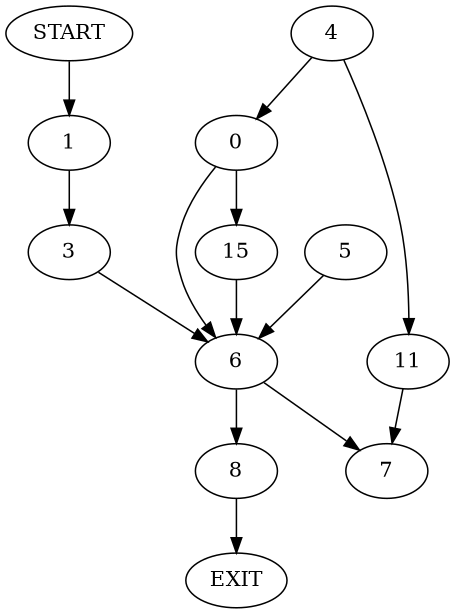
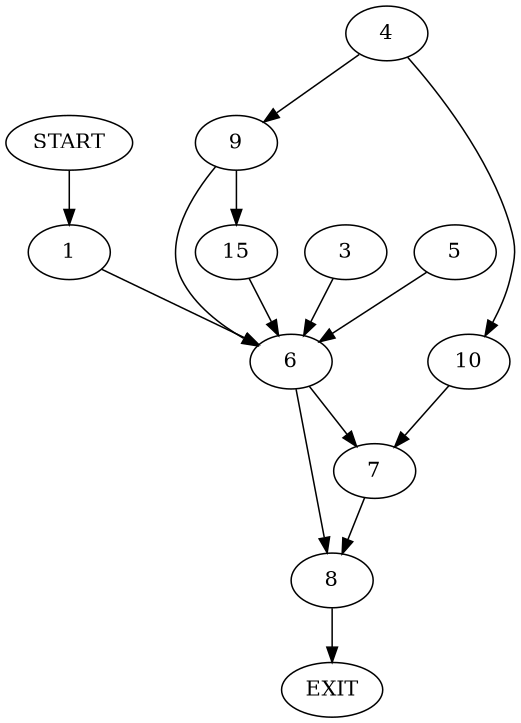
node "0": label "0" -> "9"
edge "1" -> "3": now "1" -> "6"
node "11": label "11" -> "10"
edge "7" -> "8": added
